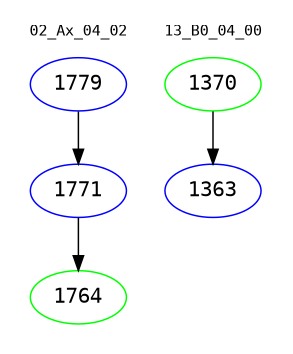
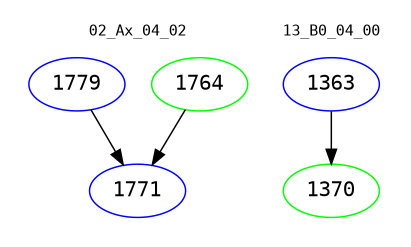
edge "1370" -> "1363": reversed
edge "1771" -> "1764": reversed
